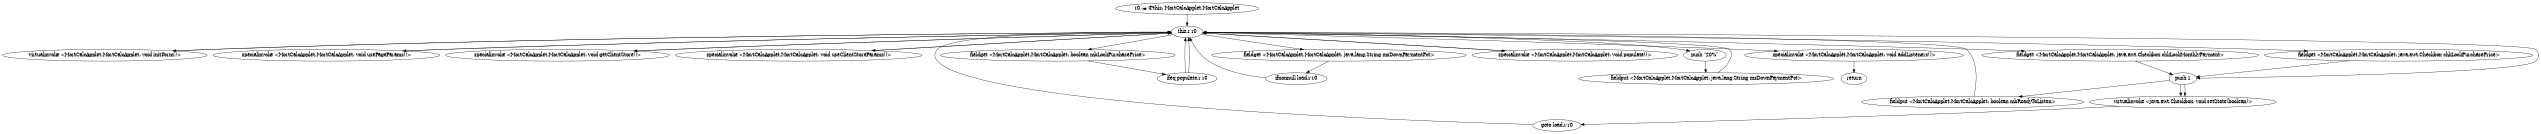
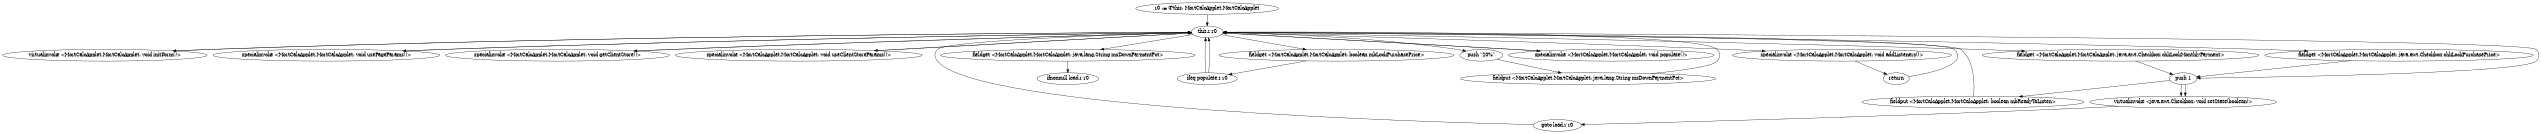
edge "ifnonnull load.r r0" -> "this.r r0": now "return" -> "this.r r0"
